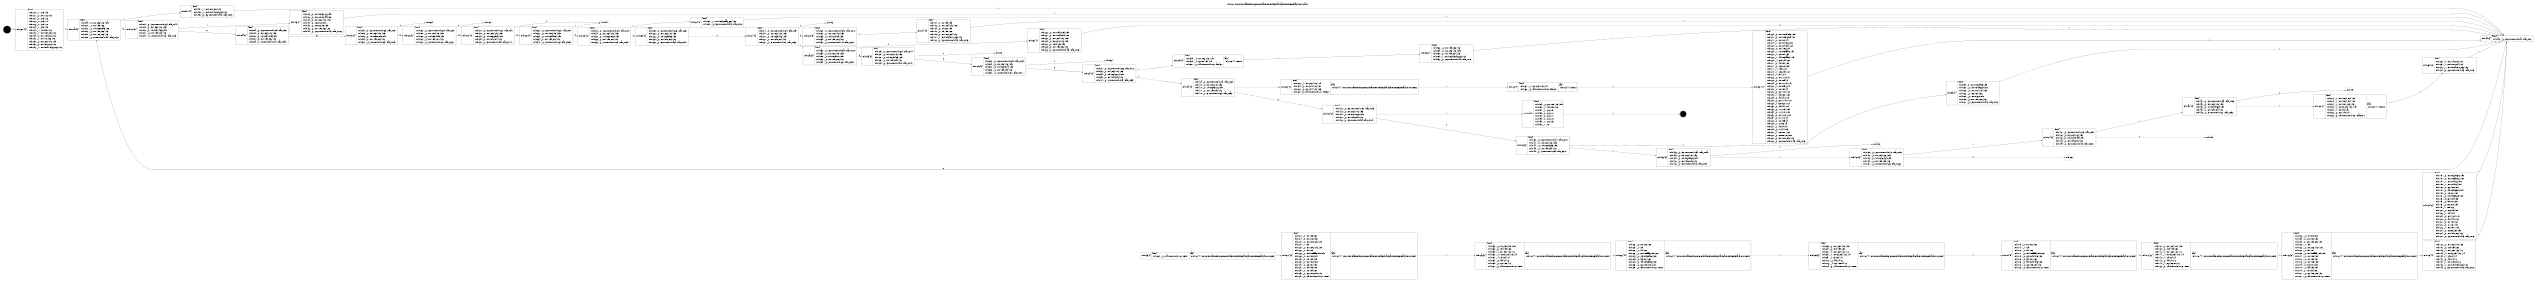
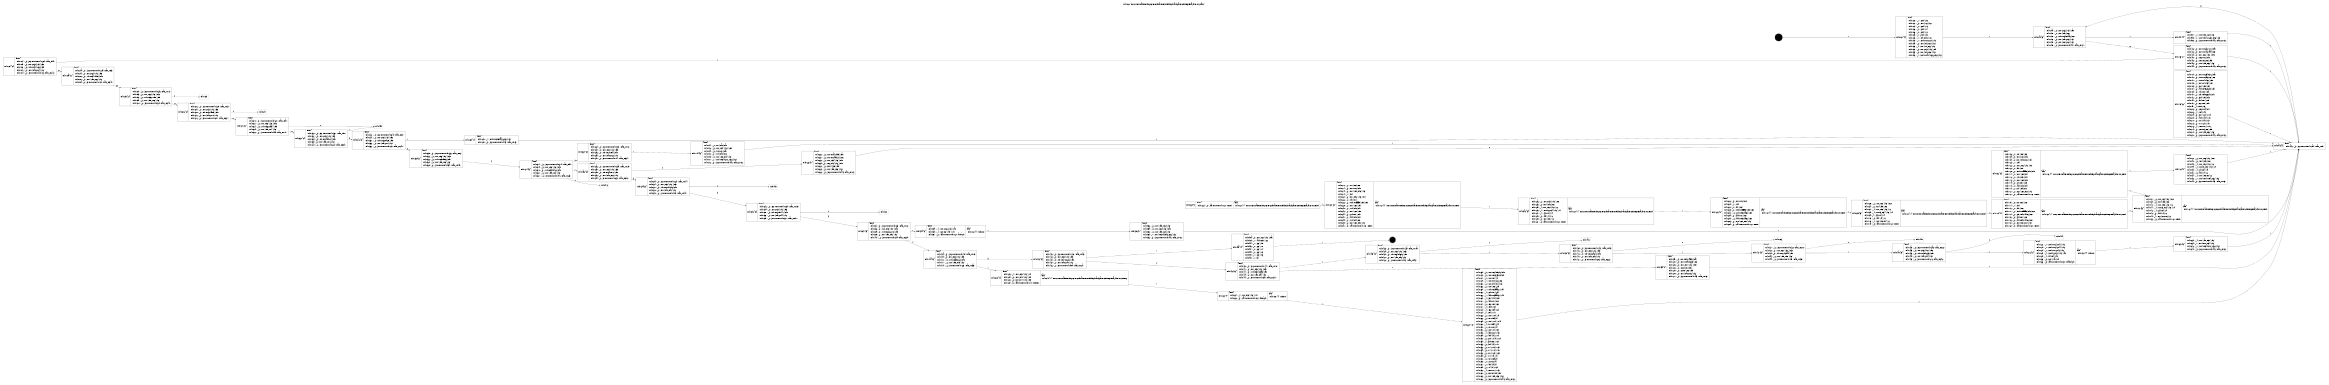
edge "0x4012ad [23]" -> "0x4012c4 [22]": now "0x4012ad [23]" -> "0x4014c3 [27]"
edge "0x401737 [33]" -> "0x401758 [52]": reversed
